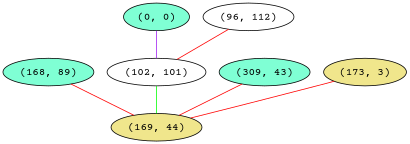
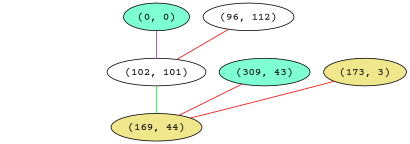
node "(168, 89)": removed
